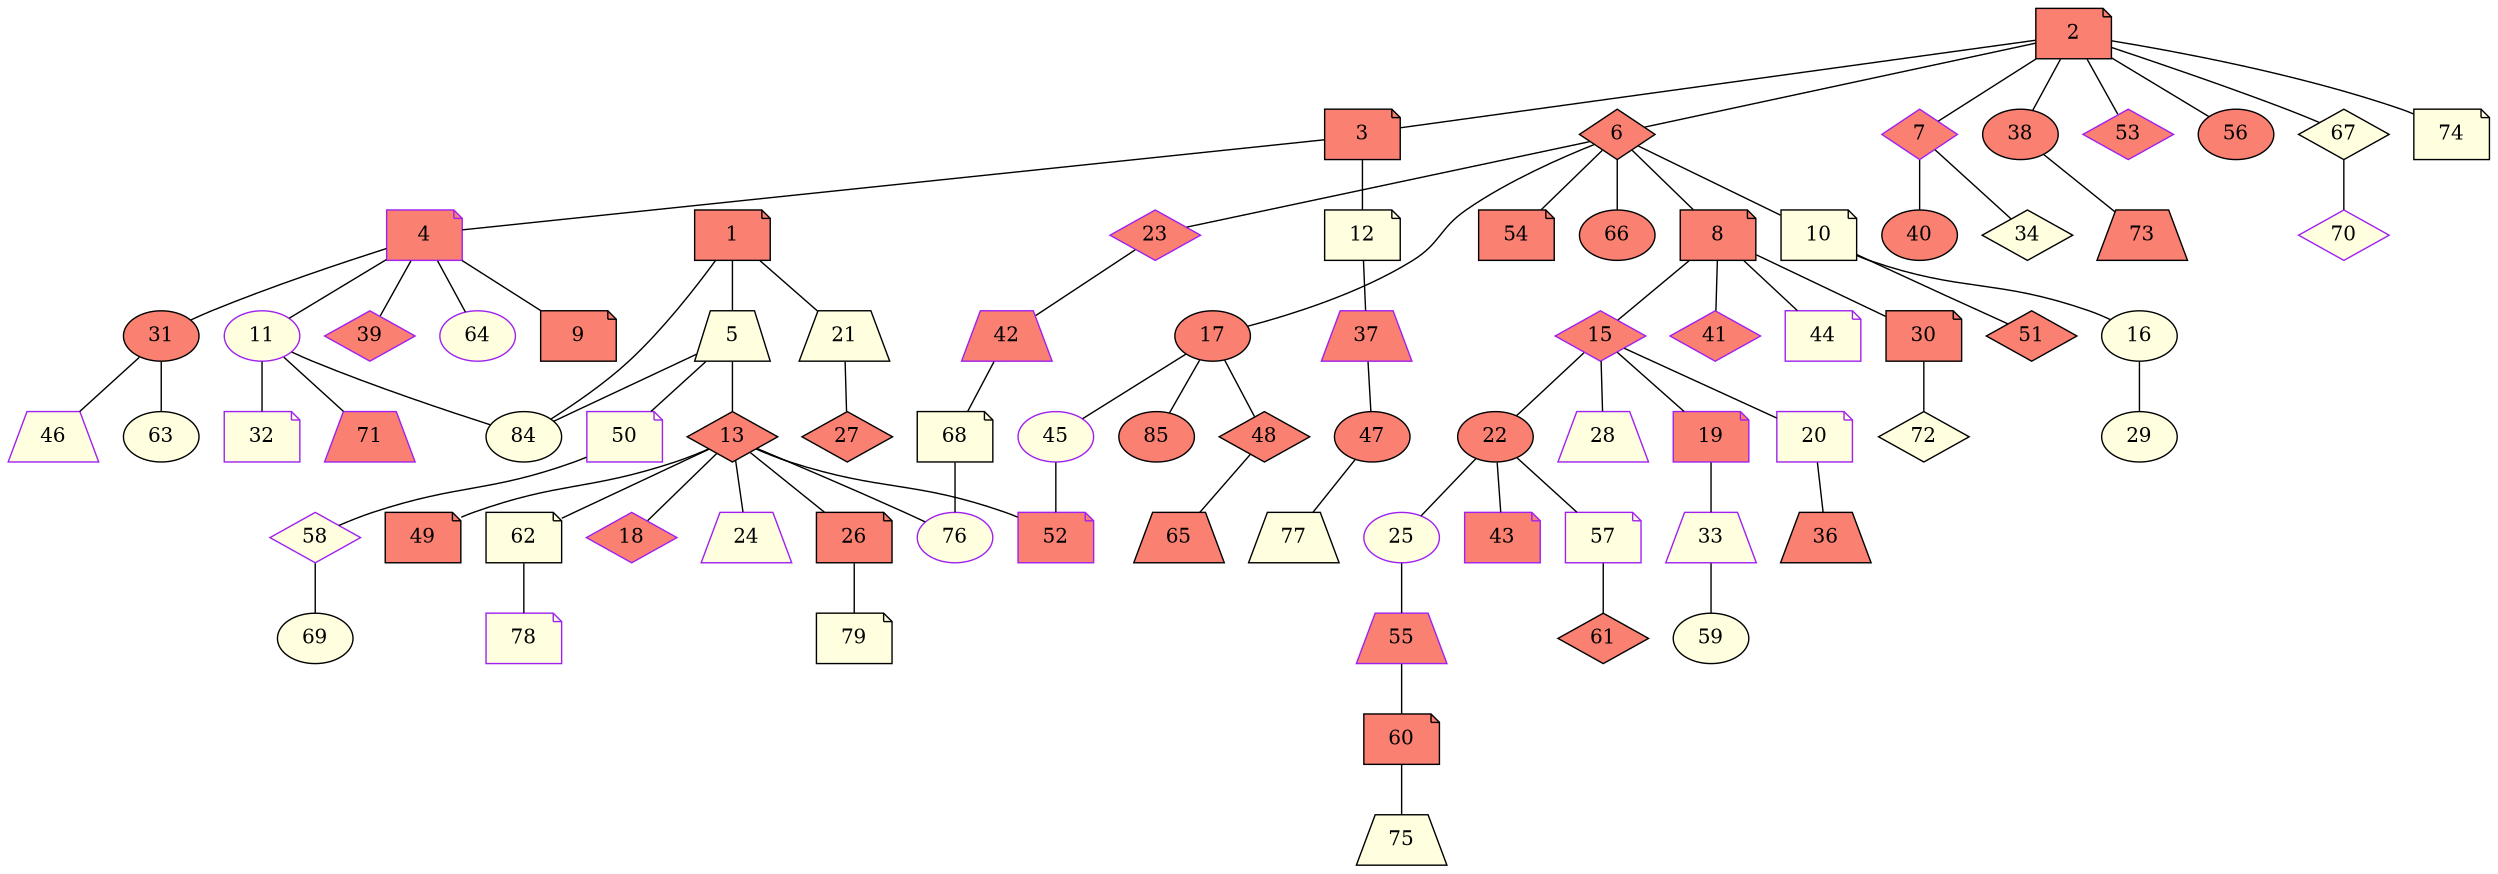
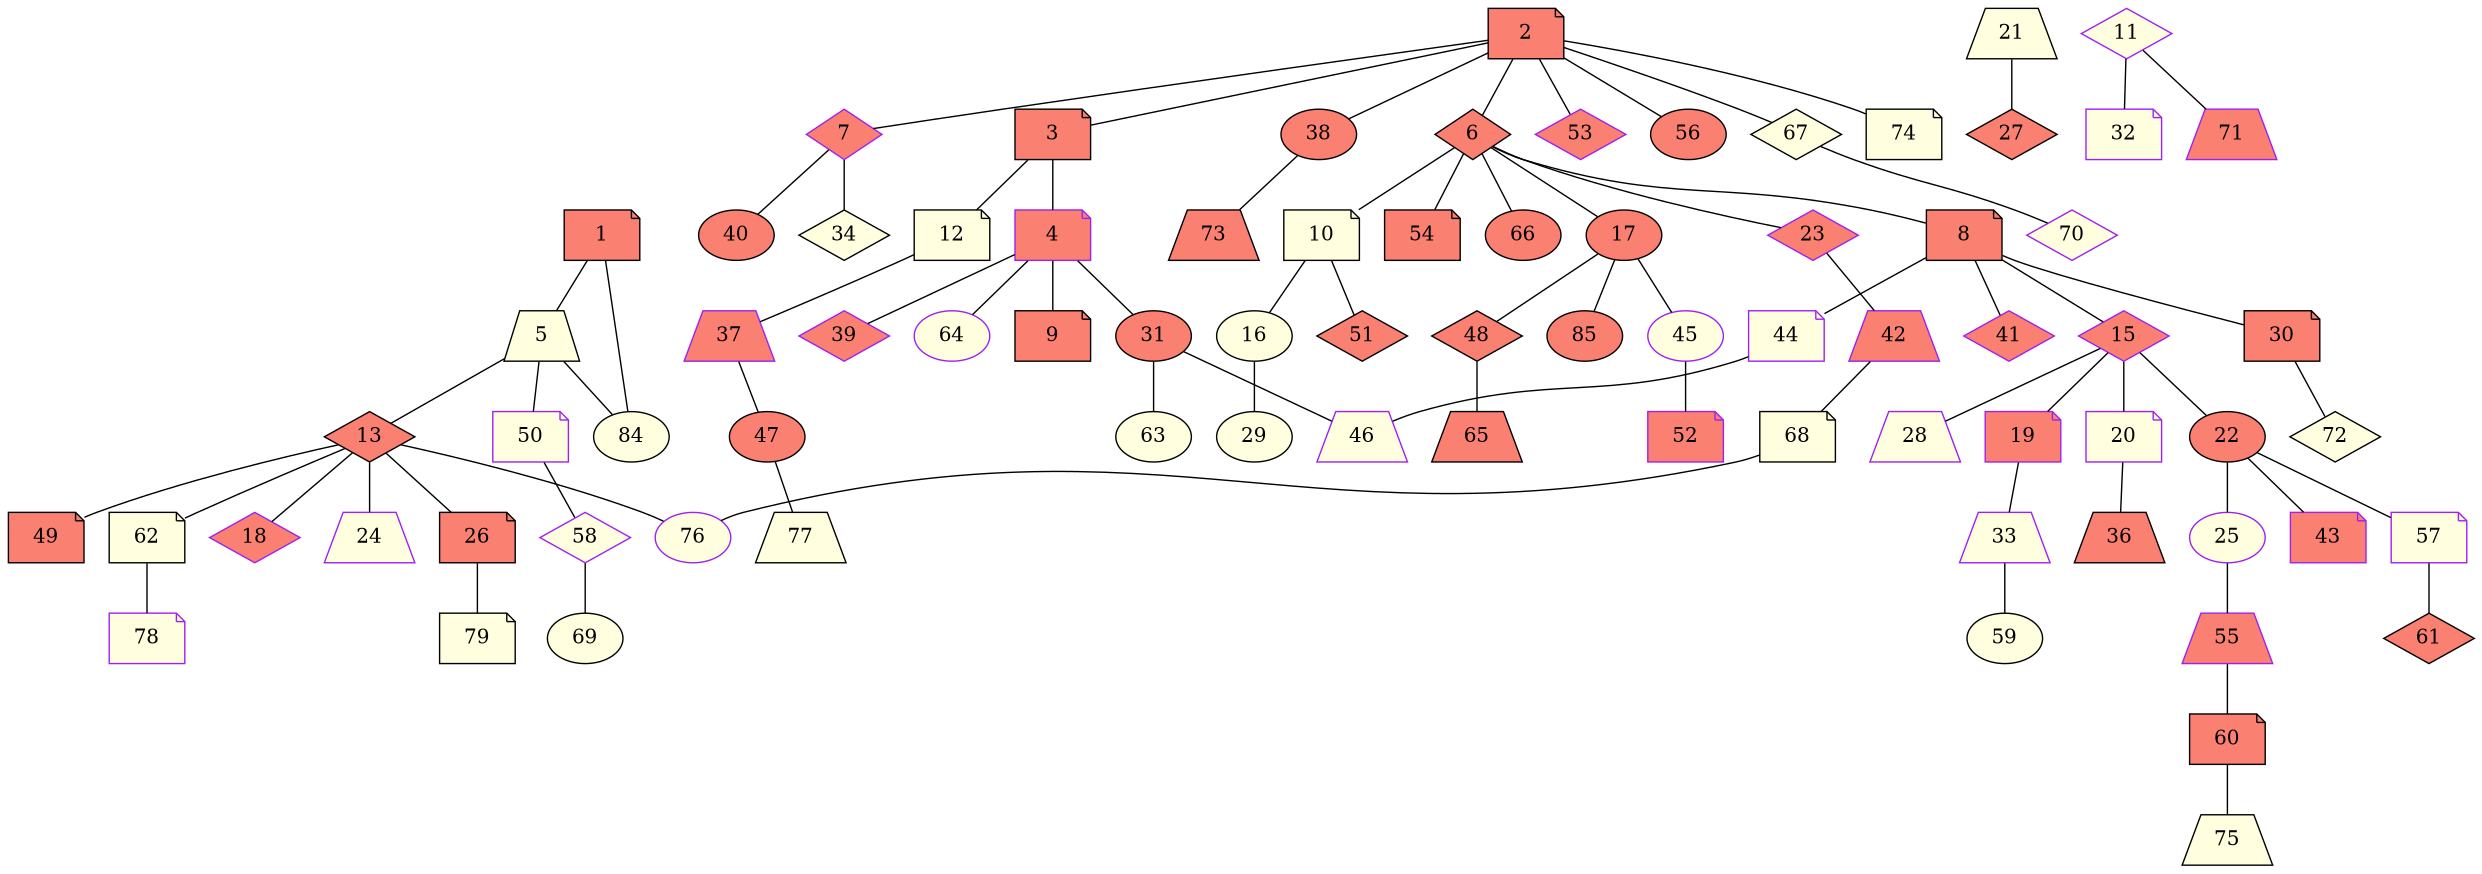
edge "1" -- "21": removed
edge "4" -- "11": removed
node "11": shape ellipse -> diamond
edge "44" -- "46": added
edge "11" -- "84": removed
edge "13" -- "52": removed
